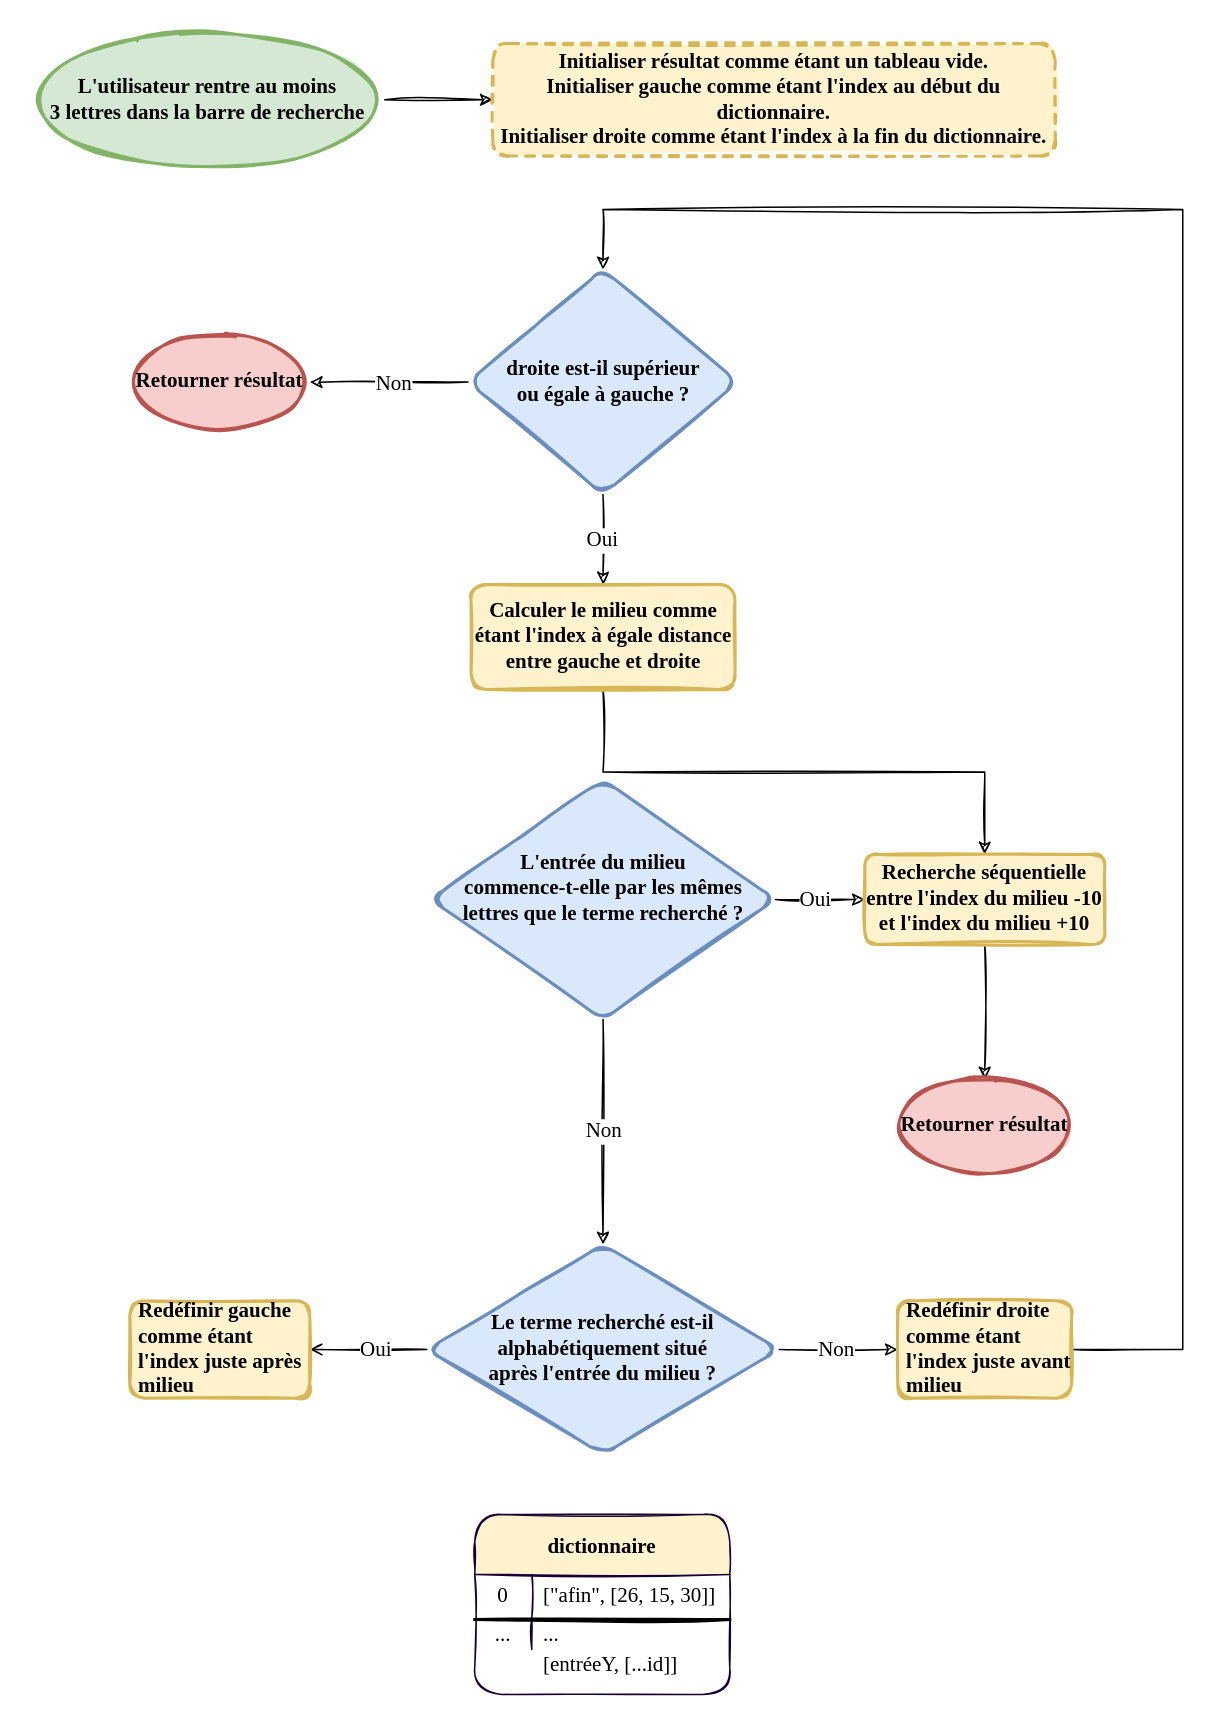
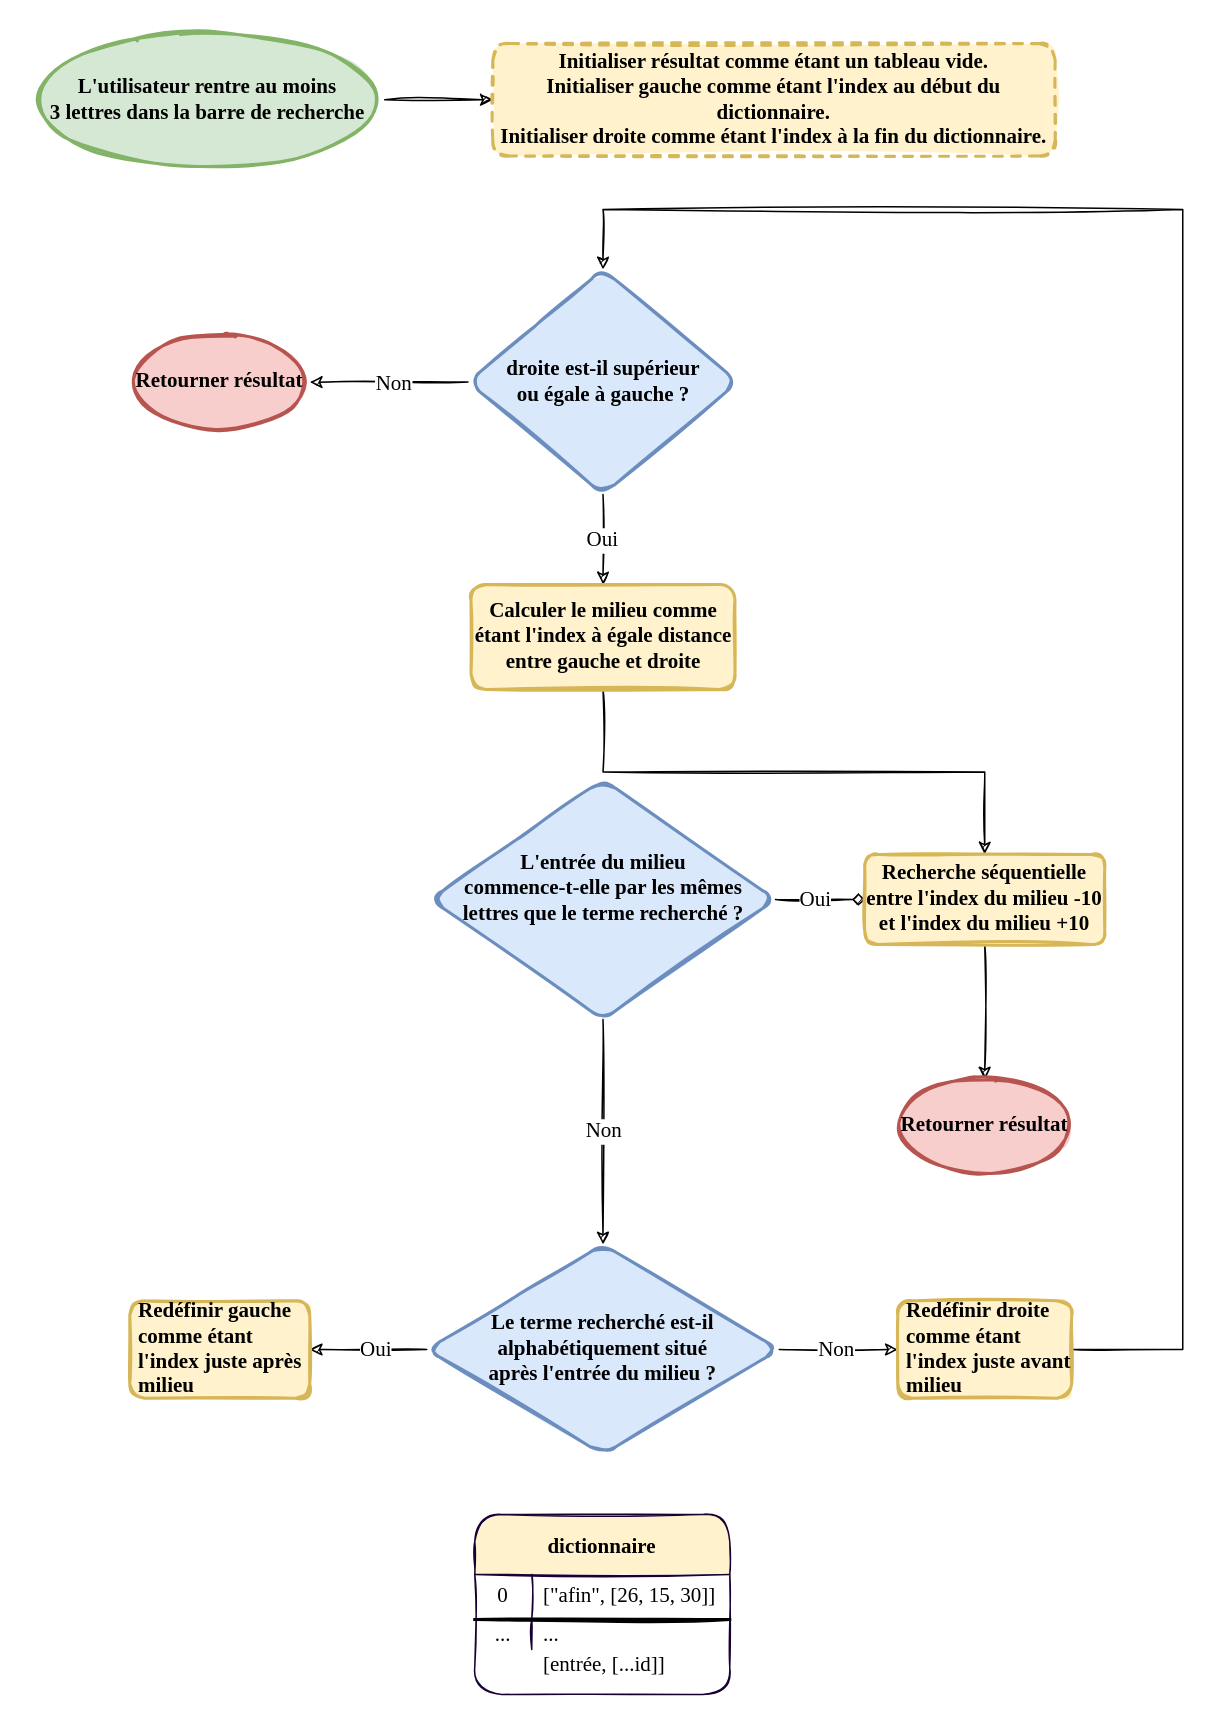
edge "L'entrée du milieucommence-t-elle par les mêmes lettres que le terme recherché ?" -> "Recherche séquentielle entre l'index du milieu -10 et l'index du milieu +10": arrowhead classic -> diamond
edge "Le terme recherché est-il alphabétiquement situé après l'entrée du milieu ?" -> "Redéfinir gauche comme étant l'index juste après milieu": arrowhead open -> classic
node "[entréeY, [...id]]": label "[entréeY, [...id]]" -> "[entrée, [...id]]"
